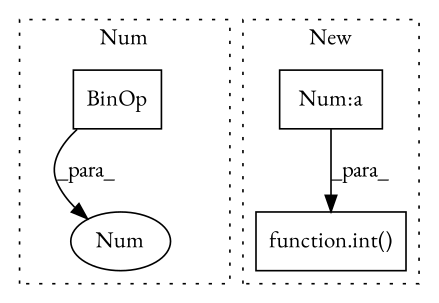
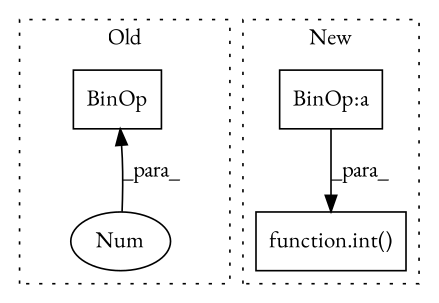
cluster "Num": label "Num" -> "Old"
node "Num:a": label "Num:a" -> "BinOp:a"
edge "BinOp" -> "Num": reversed
